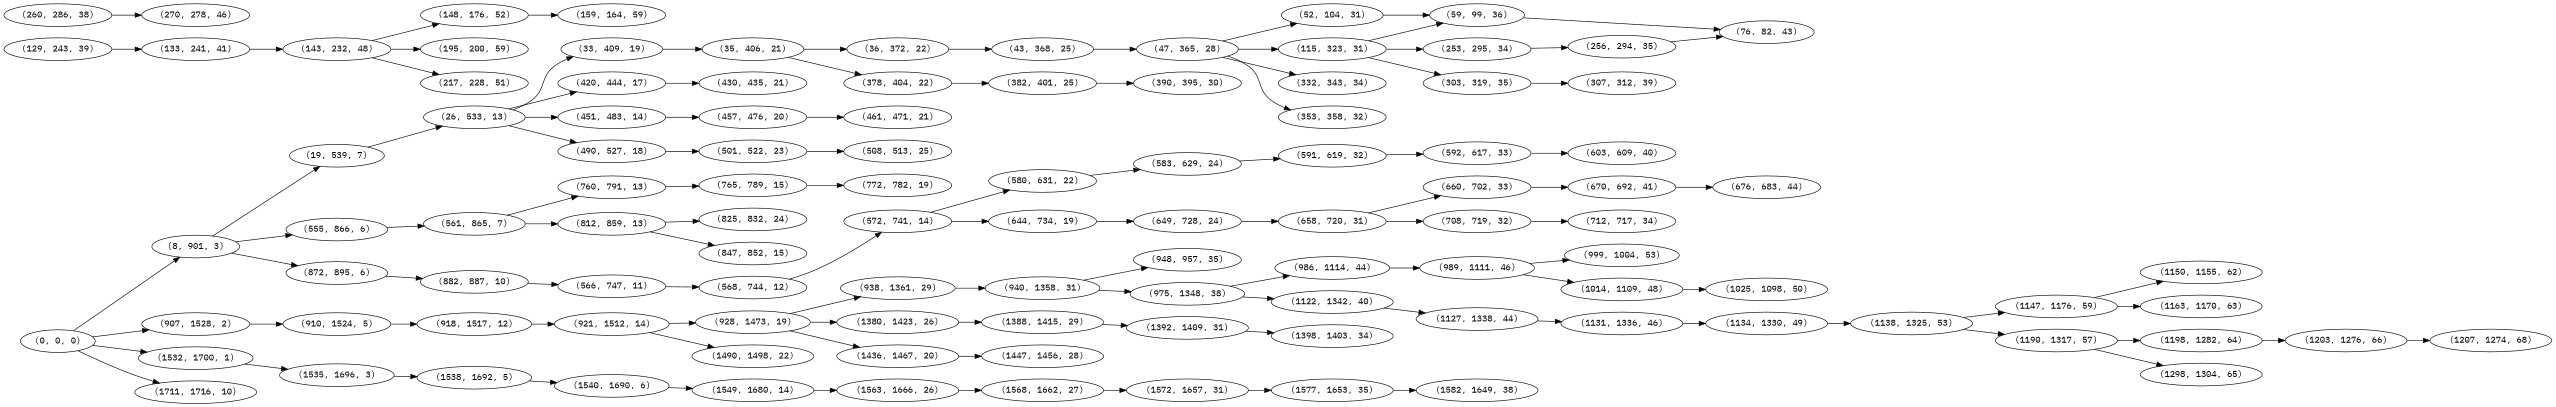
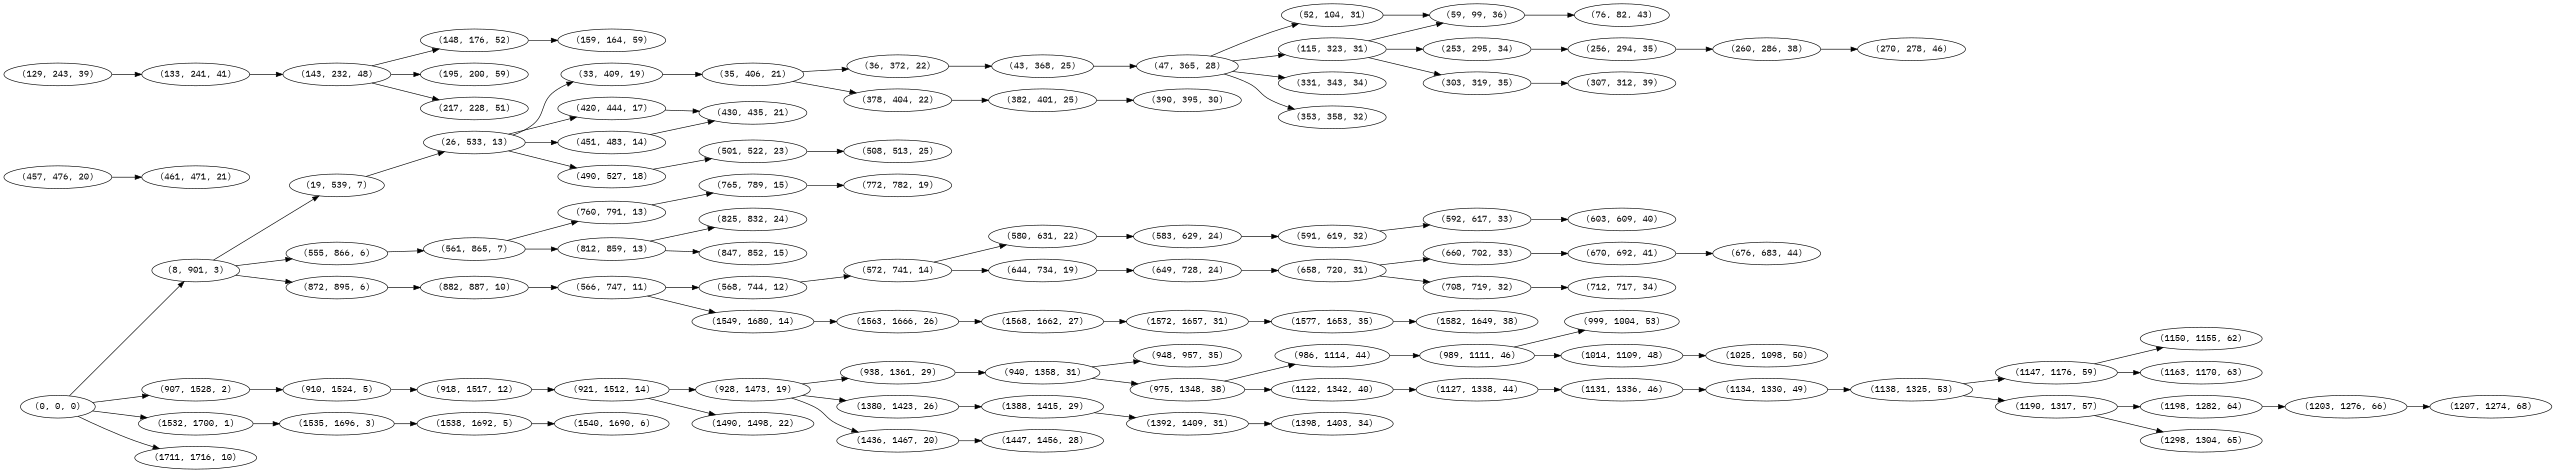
edge "(256, 294, 35)" -> "(76, 82, 43)": now "(256, 294, 35)" -> "(260, 286, 38)"
node "(332, 343, 34)": label "(332, 343, 34)" -> "(331, 343, 34)"
edge "(451, 483, 14)" -> "(457, 476, 20)": now "(451, 483, 14)" -> "(430, 435, 21)"
edge "(1540, 1690, 6)" -> "(1549, 1680, 14)": now "(566, 747, 11)" -> "(1549, 1680, 14)"
